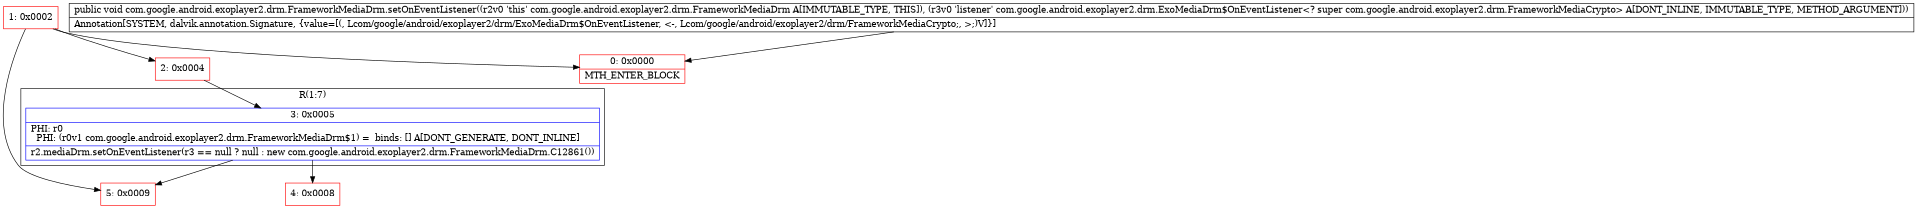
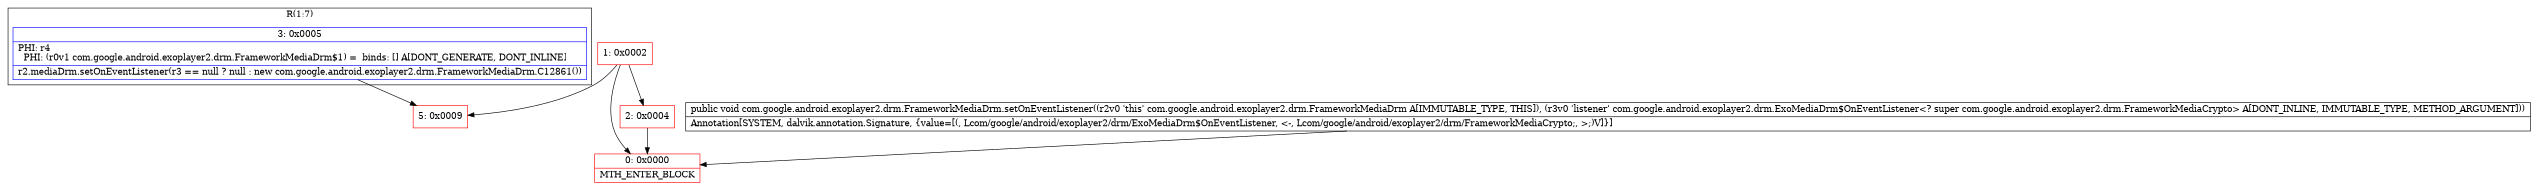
edge "2: 0x0004" -> "3: 0x0005": now "2: 0x0004" -> "0: 0x0000"
node "3: 0x0005": text "PHI: r0" -> "PHI: r4"
node "4: 0x0008": removed
